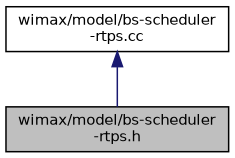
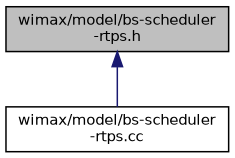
edge "wimax/model/bs-scheduler -rtps.h" -> "wimax/model/bs-scheduler -rtps.cc": reversed
